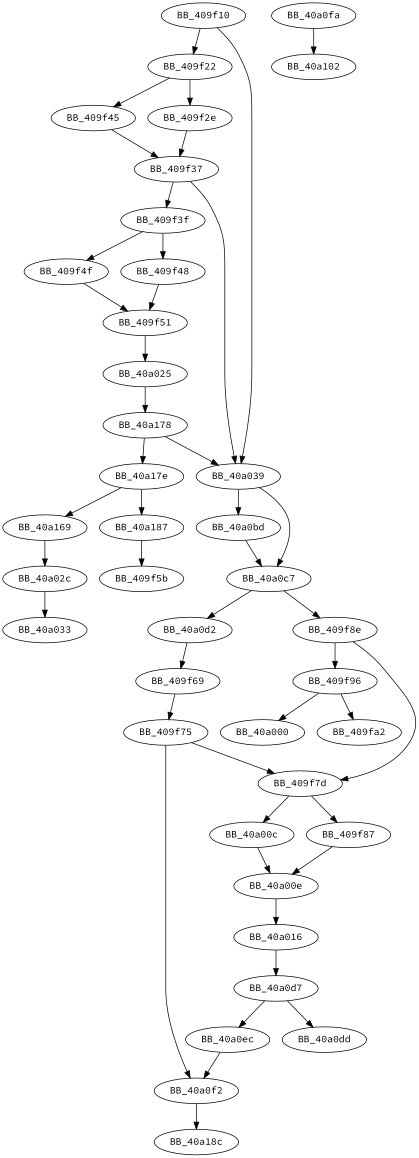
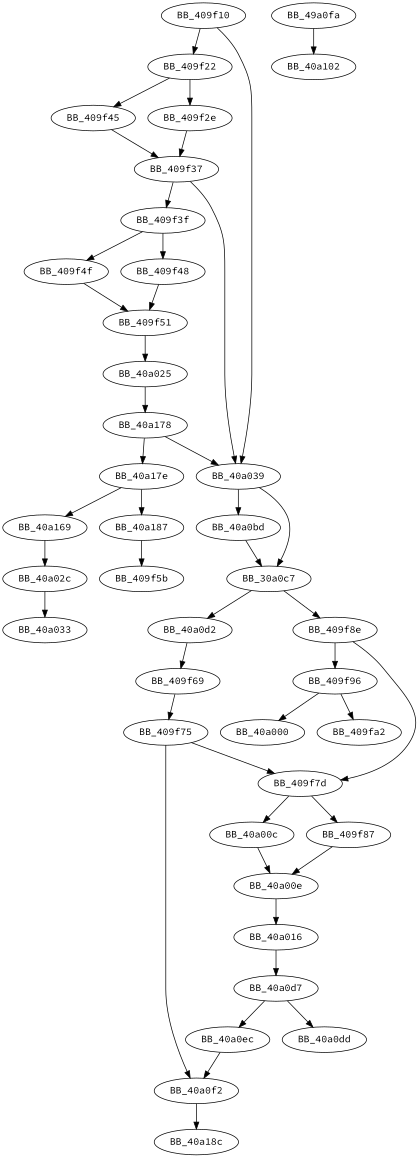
node "BB_40a0fa": label "BB_40a0fa" -> "BB_49a0fa"
node "BB_40a0c7": label "BB_40a0c7" -> "BB_30a0c7"
